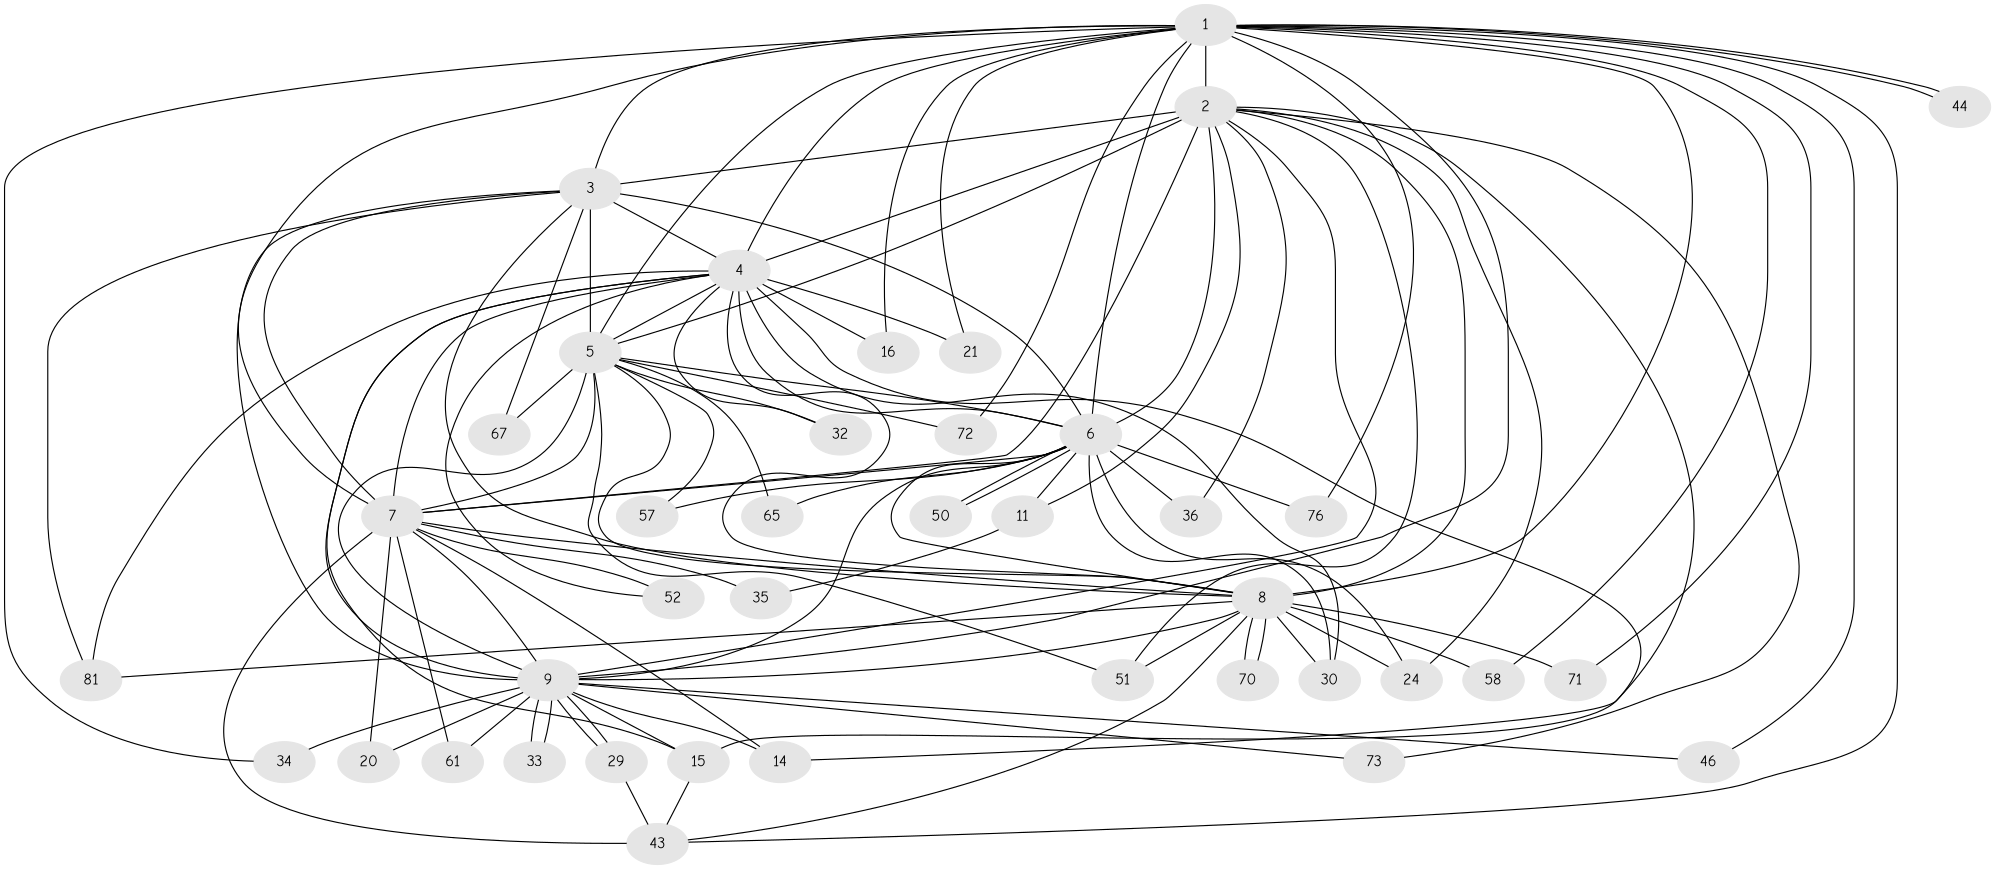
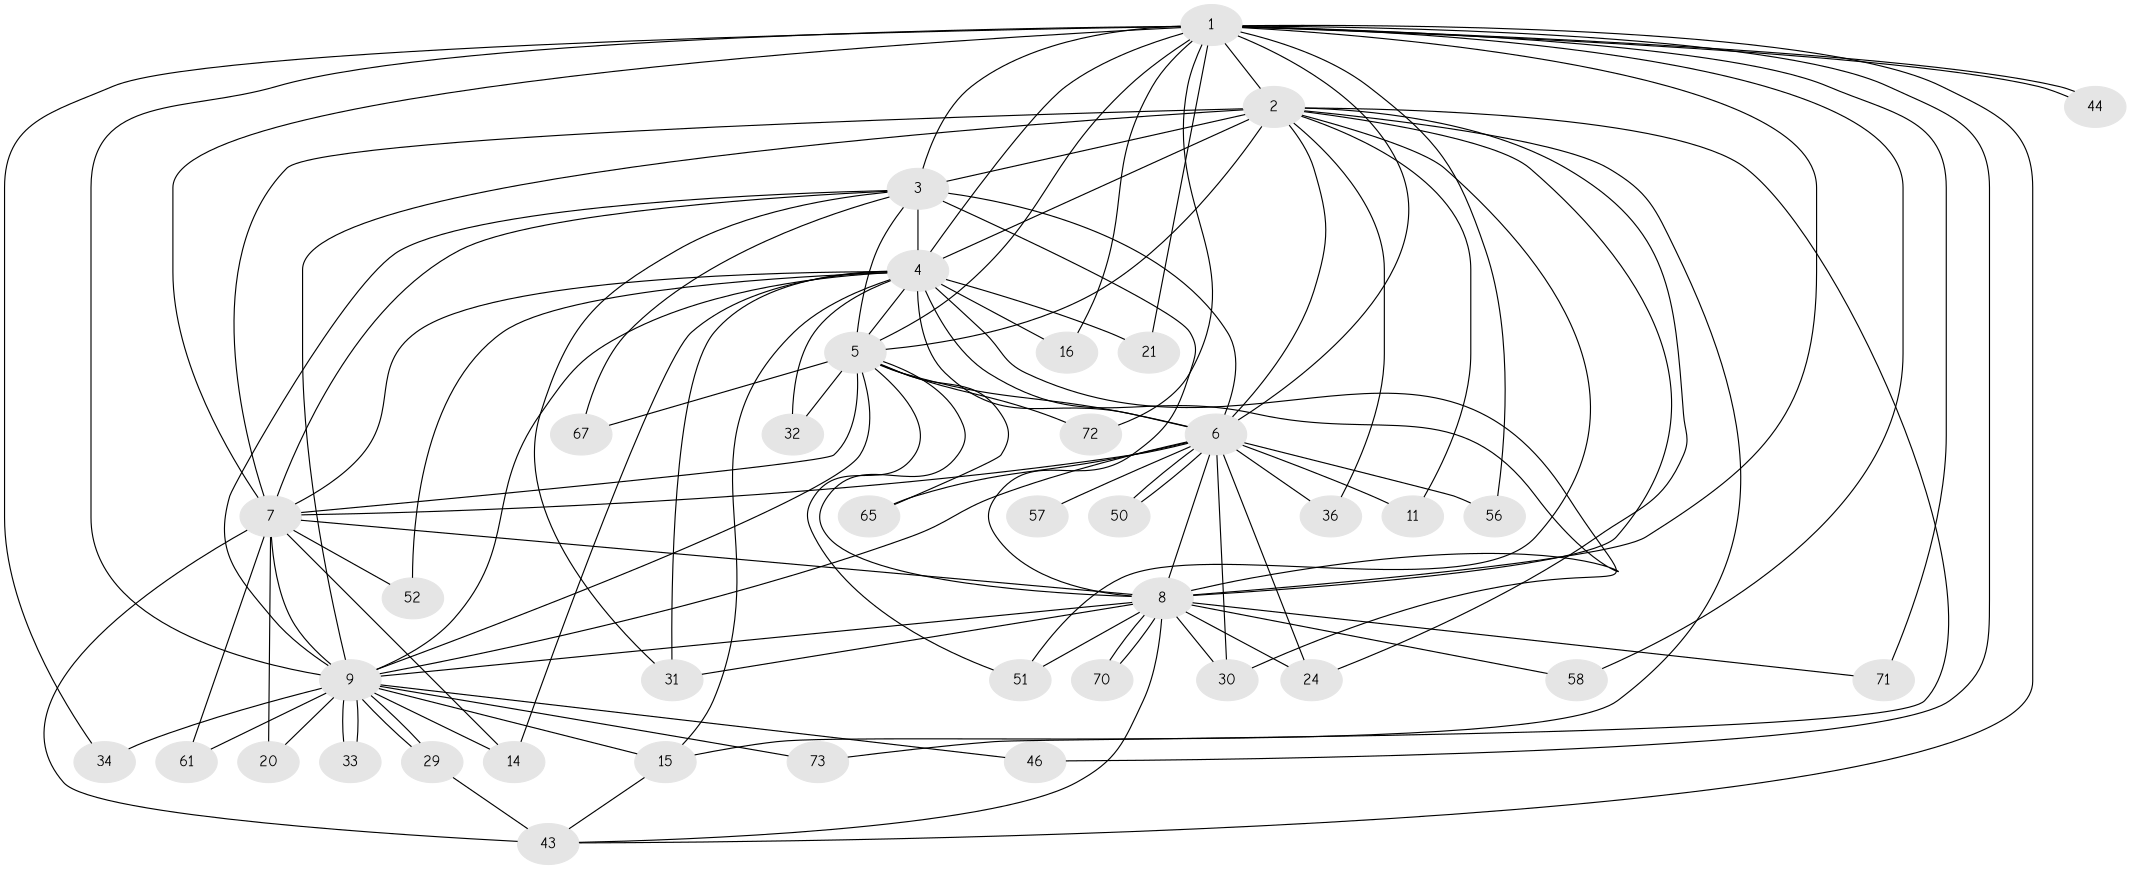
edge "5" -- "57": removed
node "76": label "76" -> "56"
node "35": removed
node "81": label "81" -> "31"
